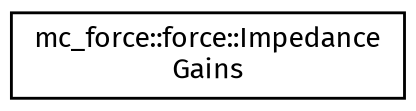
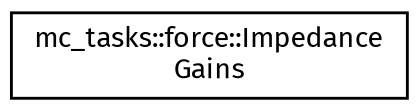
node "mc_force::force::Impedance Gains": label "mc_force::force::Impedance Gains" -> "mc_tasks::force::Impedance Gains"
